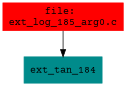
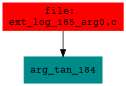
node "ext_tan_184": label "ext_tan_184" -> "arg_tan_184"
